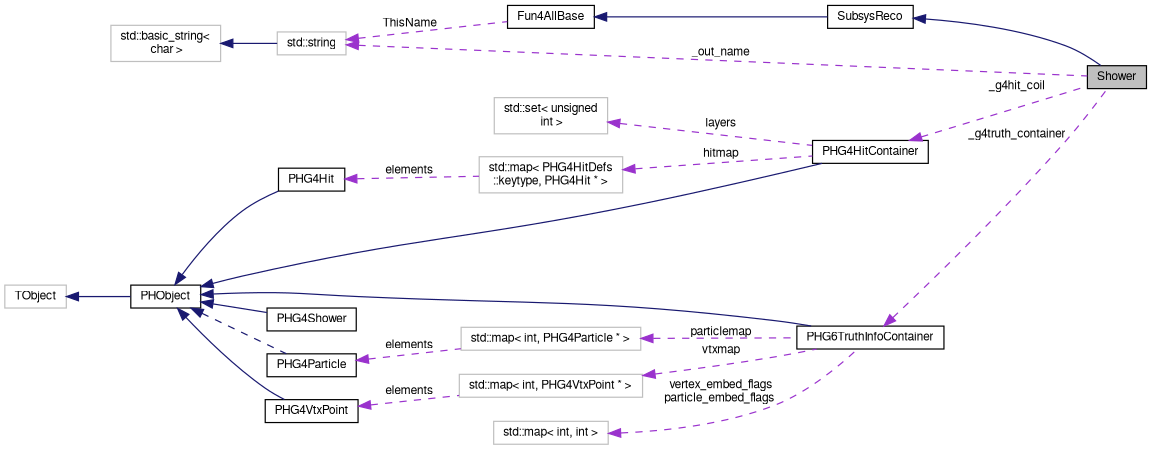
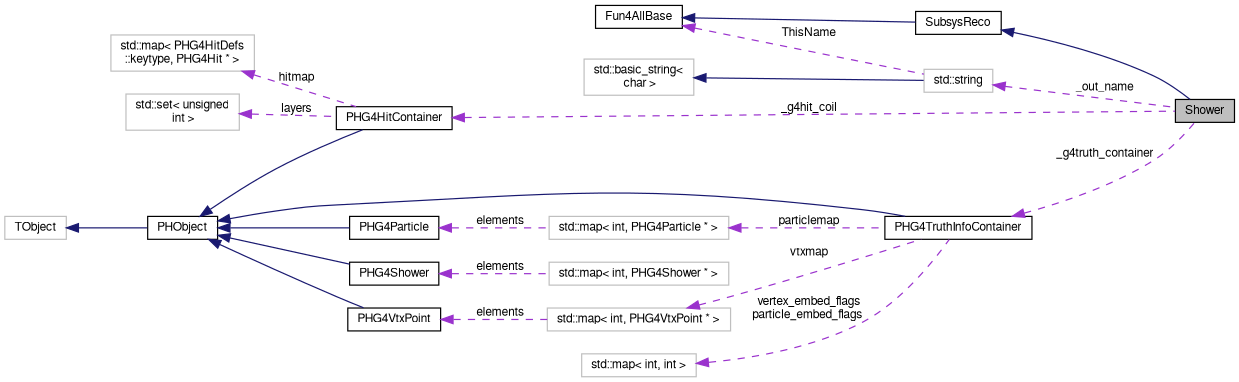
edge "Fun4AllBase" -> "std::string": reversed
node "PHG4Hit": removed
node "std::map< int, PHG4Shower * >": added
edge "PHG4Particle" -> "PHObject": style dashed -> solid
node "PHG6TruthInfoContainer": label "PHG6TruthInfoContainer" -> "PHG4TruthInfoContainer"
